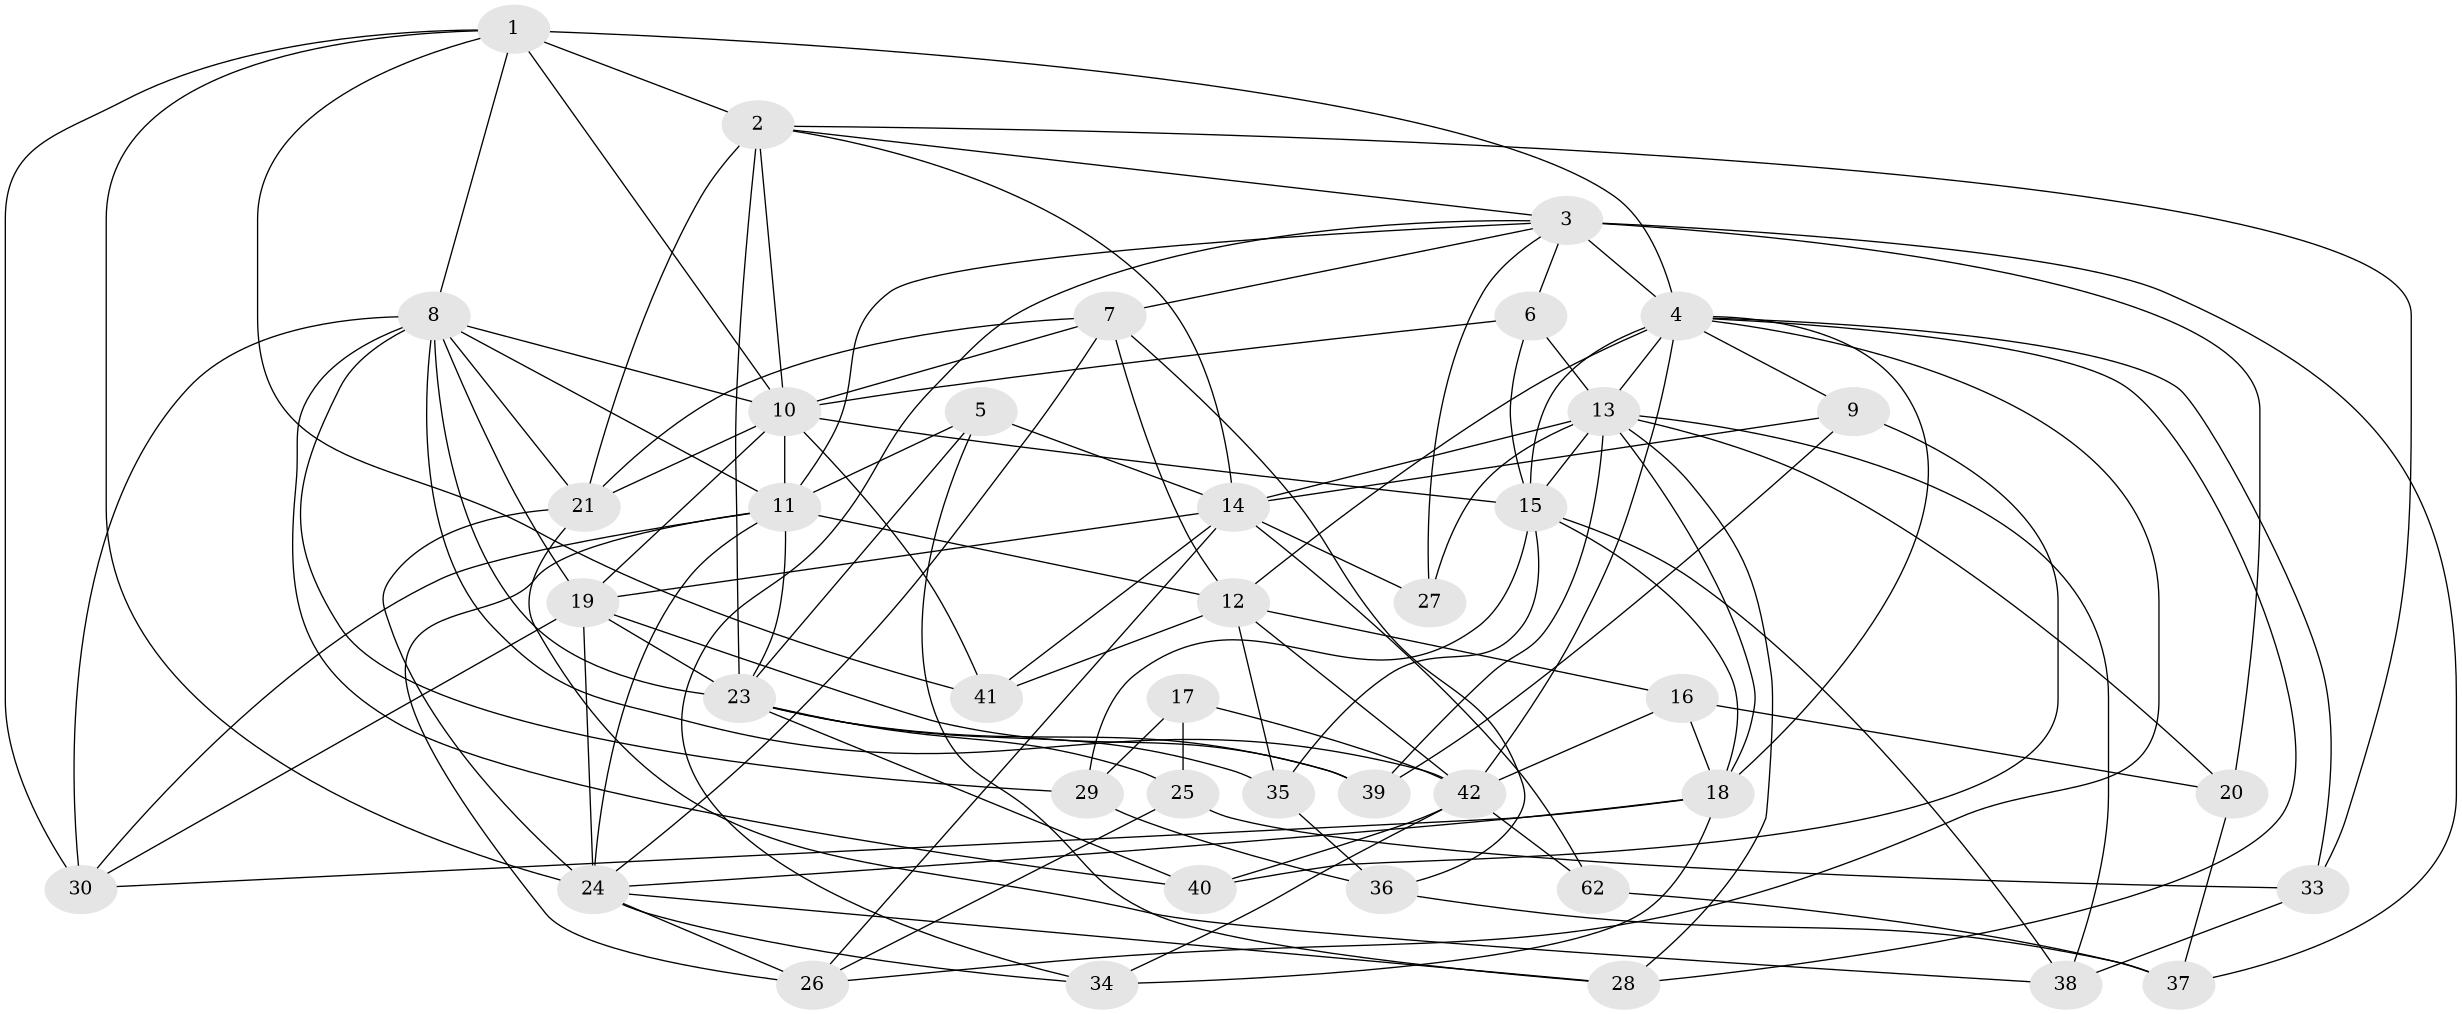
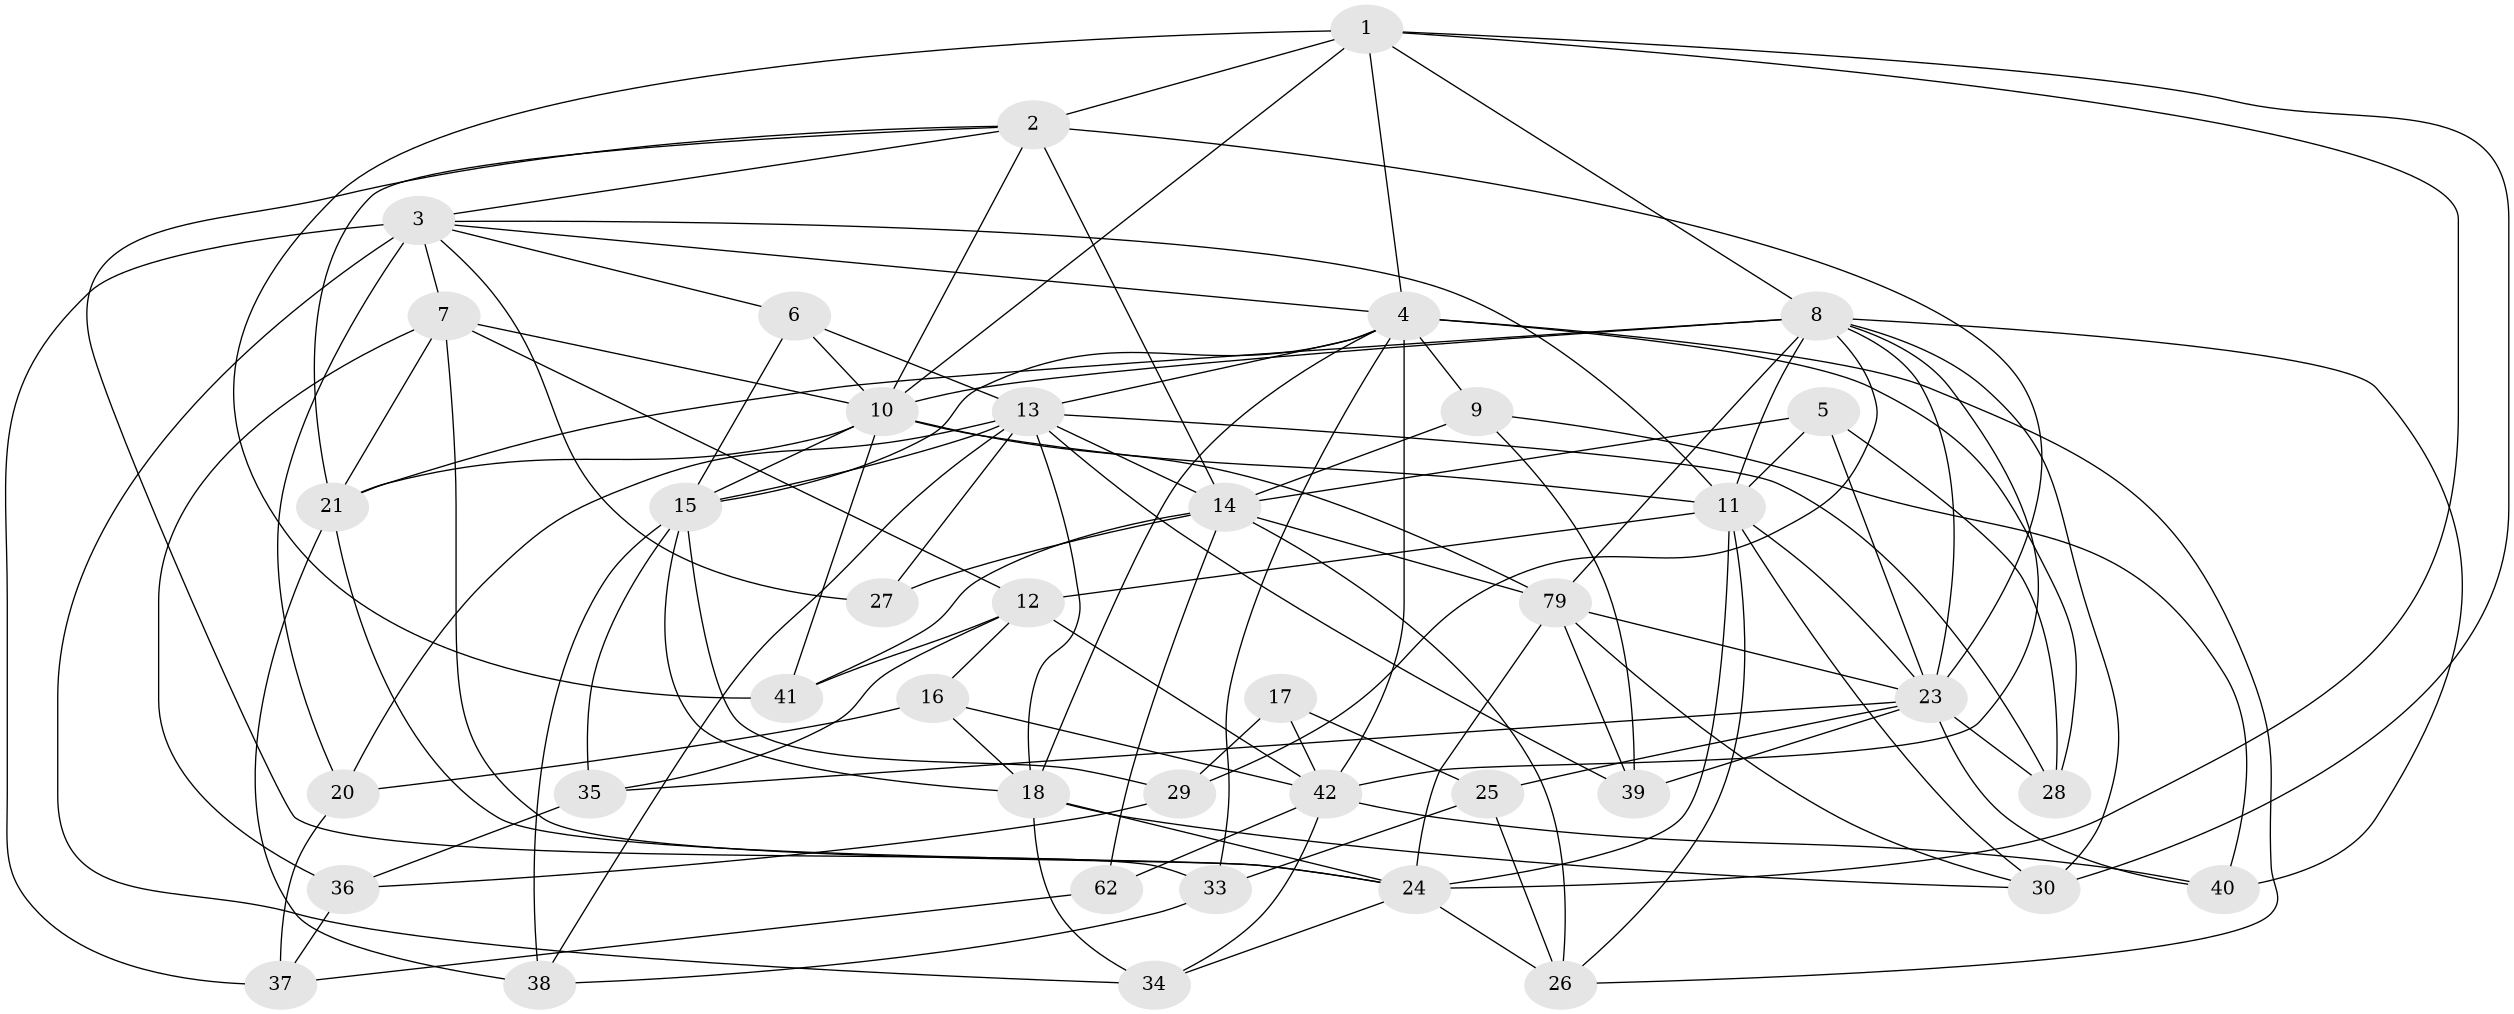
edge "4" -- "12": removed
node "19": label "19" -> "79"
edge "24" -- "28": now "23" -- "28"
